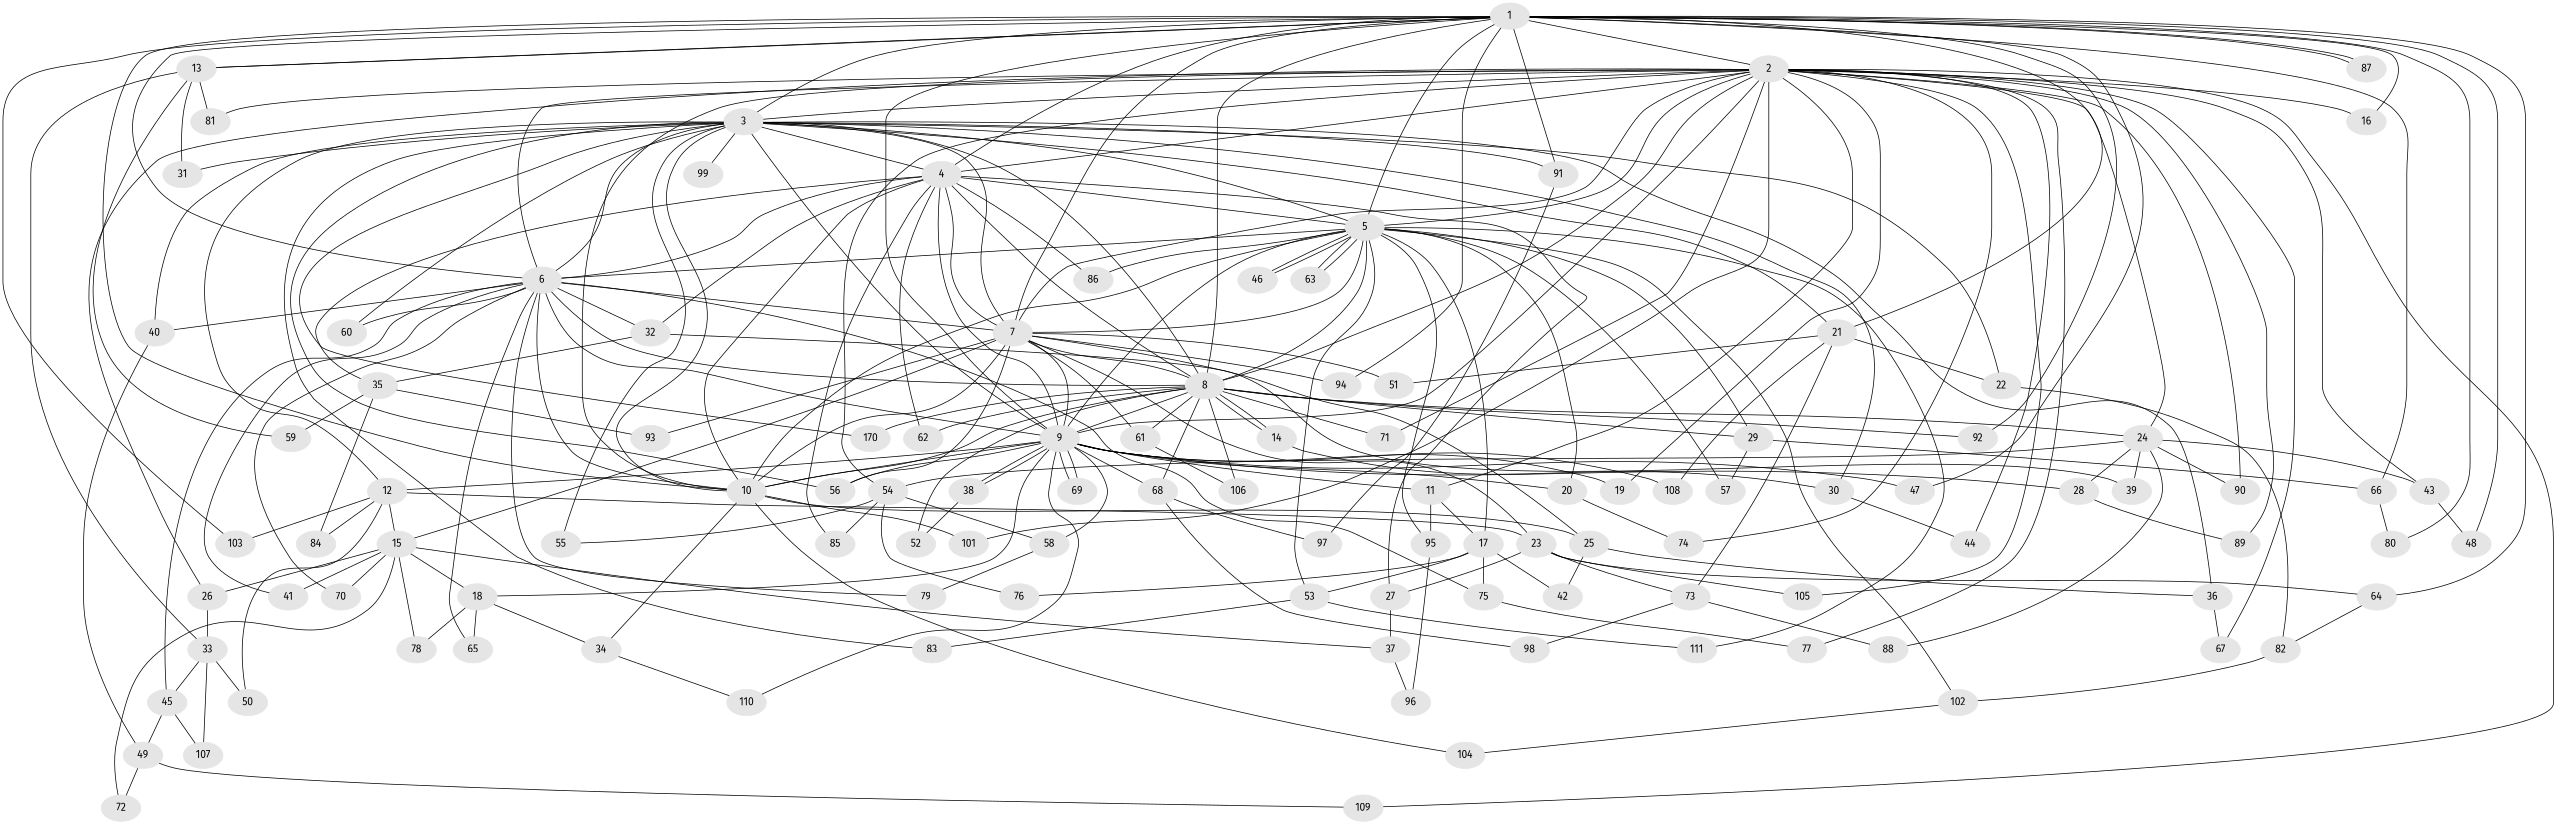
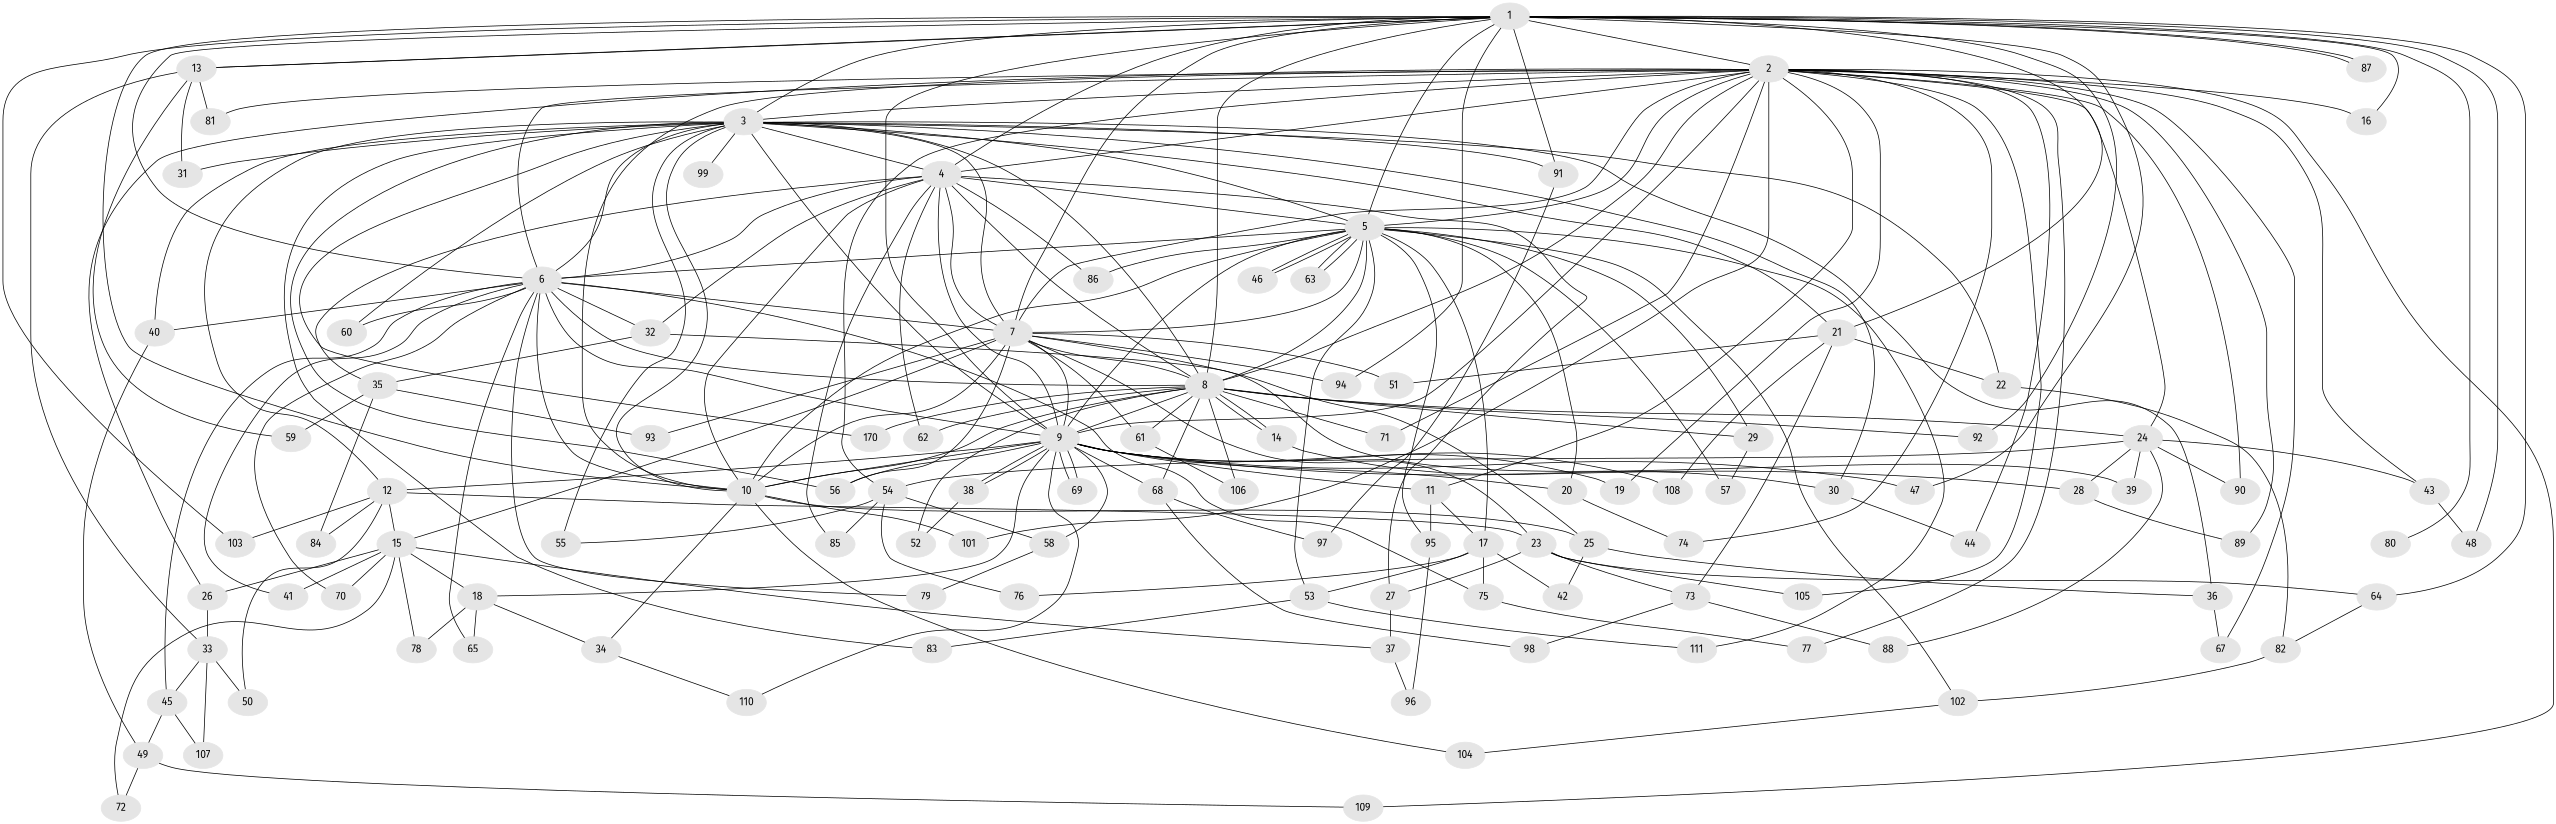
node "66": removed
